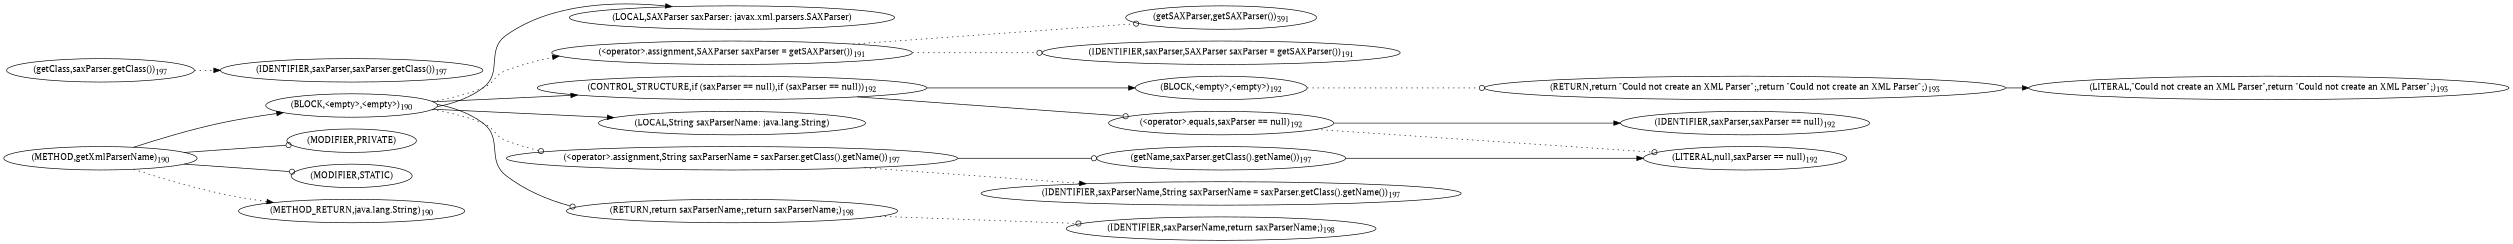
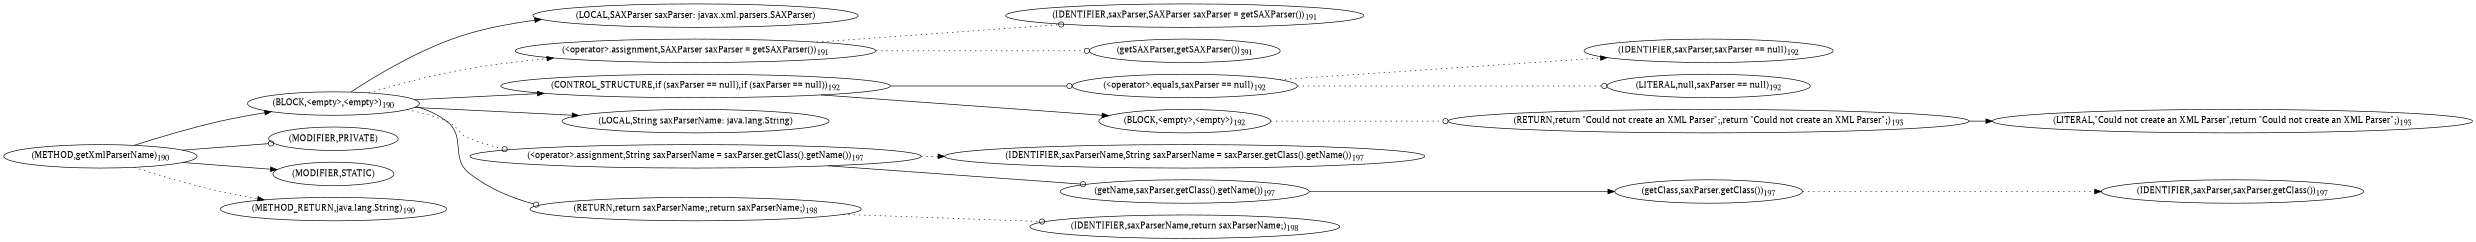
edge "(<operator>.equals,saxParser == null)" -> "(IDENTIFIER,saxParser,saxParser == null)": style solid -> dotted
edge "(getName,saxParser.getClass().getName())" -> "(LITERAL,null,saxParser == null)": now "(getName,saxParser.getClass().getName())" -> "(getClass,saxParser.getClass())"
edge "(METHOD,getXmlParserName)" -> "(MODIFIER,STATIC)": arrowhead odot -> normal
